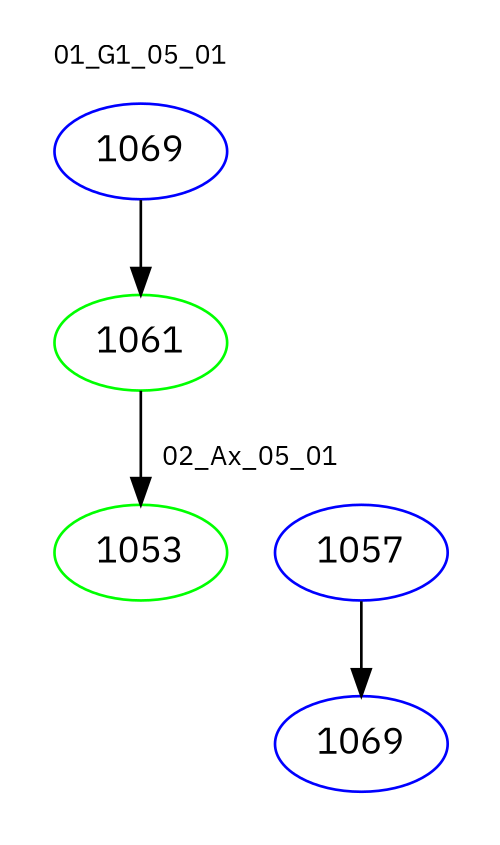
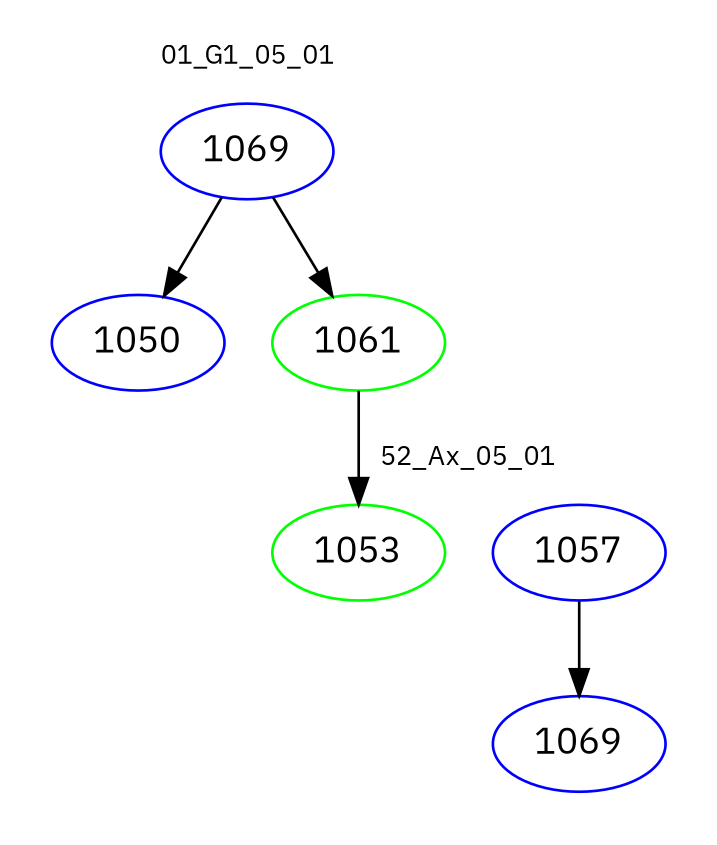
node "1050": added
cluster "02_Ax_05_01": label "02_Ax_05_01" -> "52_Ax_05_01"
